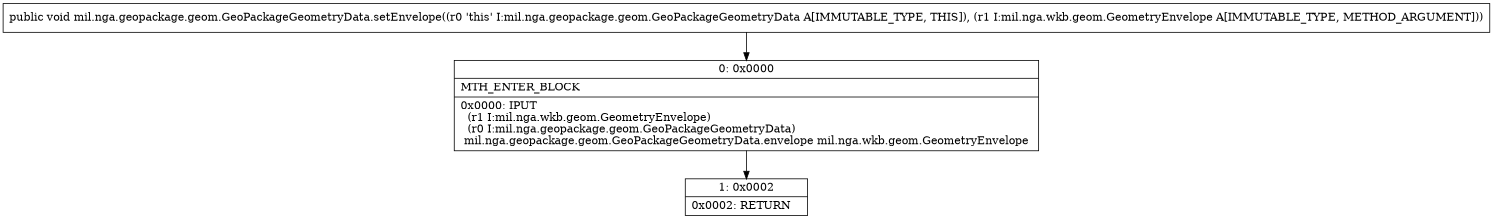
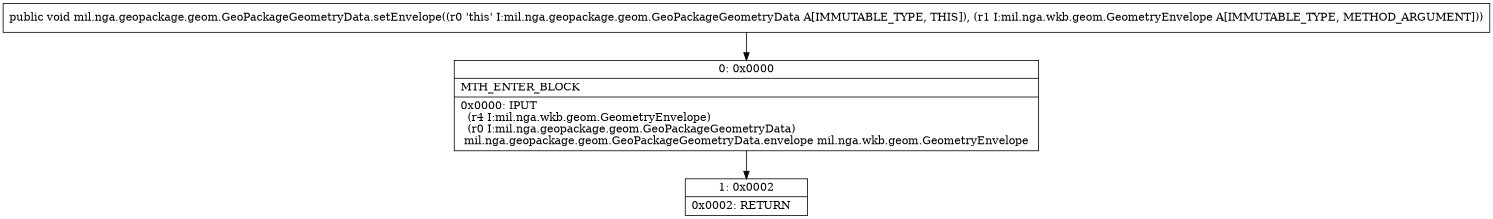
node "0: 0x0000": text "(r1 I:mil.nga.wkb.geom.GeometryEnvelope)" -> "(r4 I:mil.nga.wkb.geom.GeometryEnvelope)"
